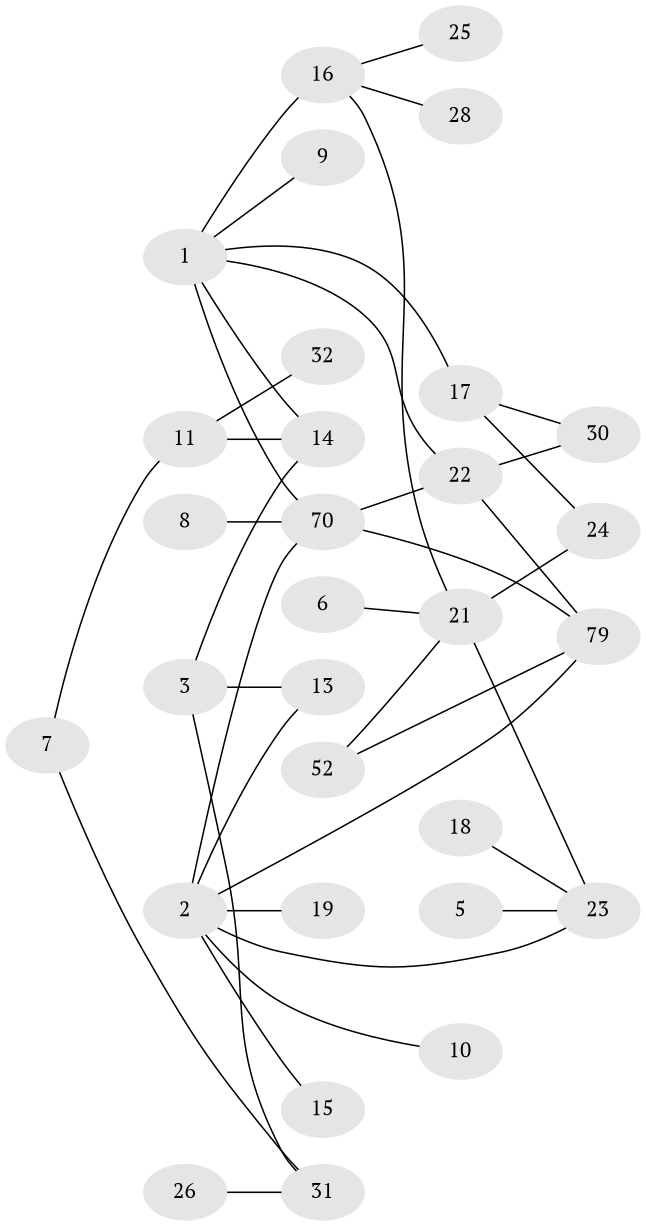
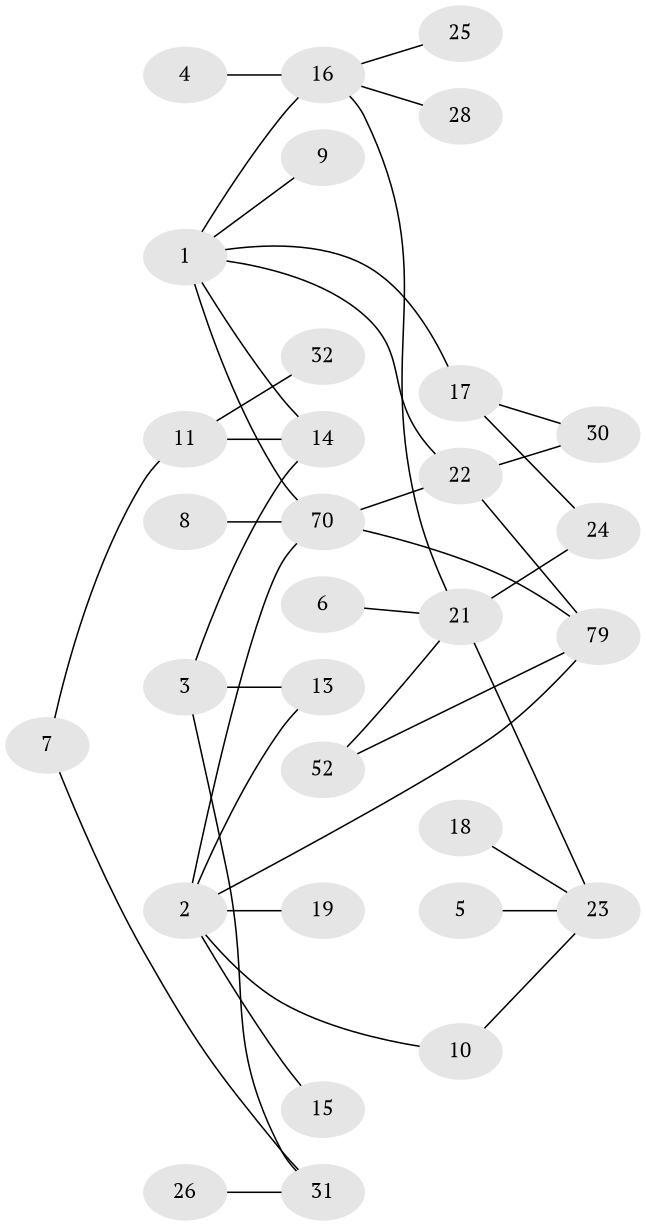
node "4": added
edge "2" -- "23": now "10" -- "23"
